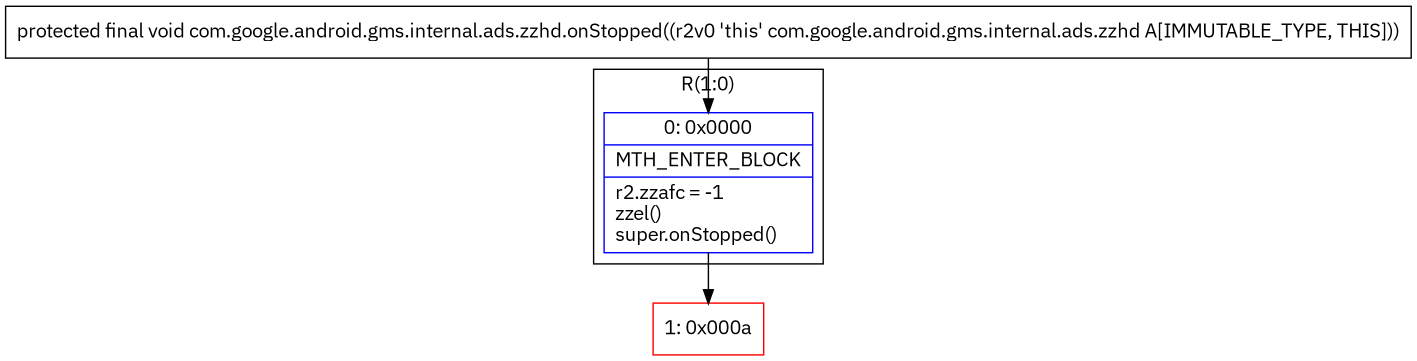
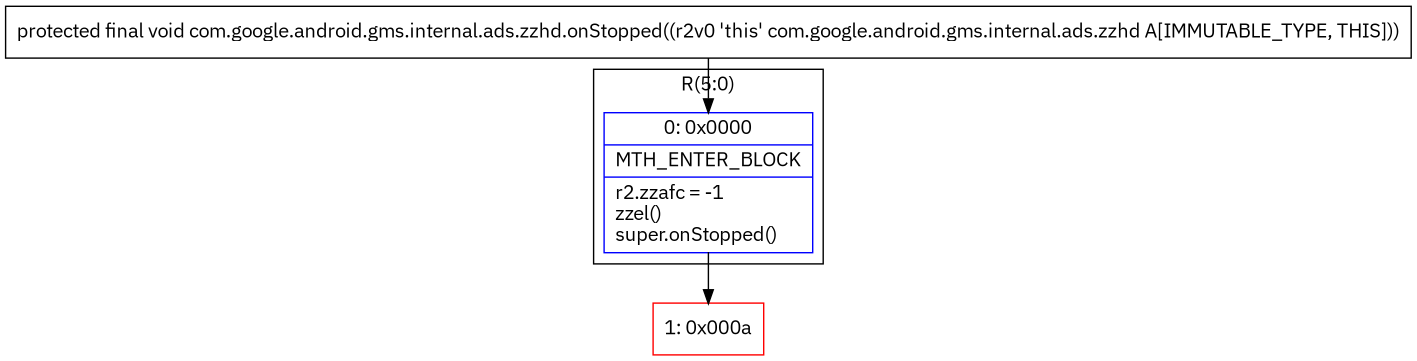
cluster "R(1:0)": label "R(1:0)" -> "R(5:0)"
